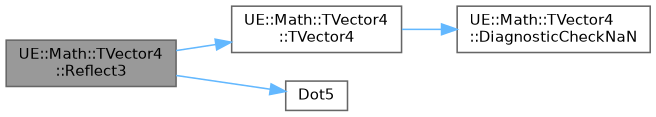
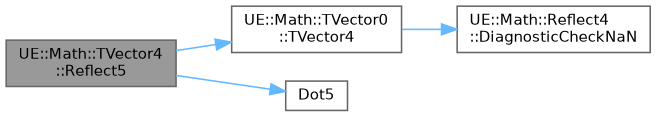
node "UE::Math::TVector4 ::TVector4": label "UE::Math::TVector4 ::TVector4" -> "UE::Math::TVector0 ::TVector4"
node "UE::Math::TVector4 ::DiagnosticCheckNaN": label "UE::Math::TVector4 ::DiagnosticCheckNaN" -> "UE::Math::Reflect4 ::DiagnosticCheckNaN"
node "UE::Math::TVector4 ::Reflect3": label "UE::Math::TVector4 ::Reflect3" -> "UE::Math::TVector4 ::Reflect5"
